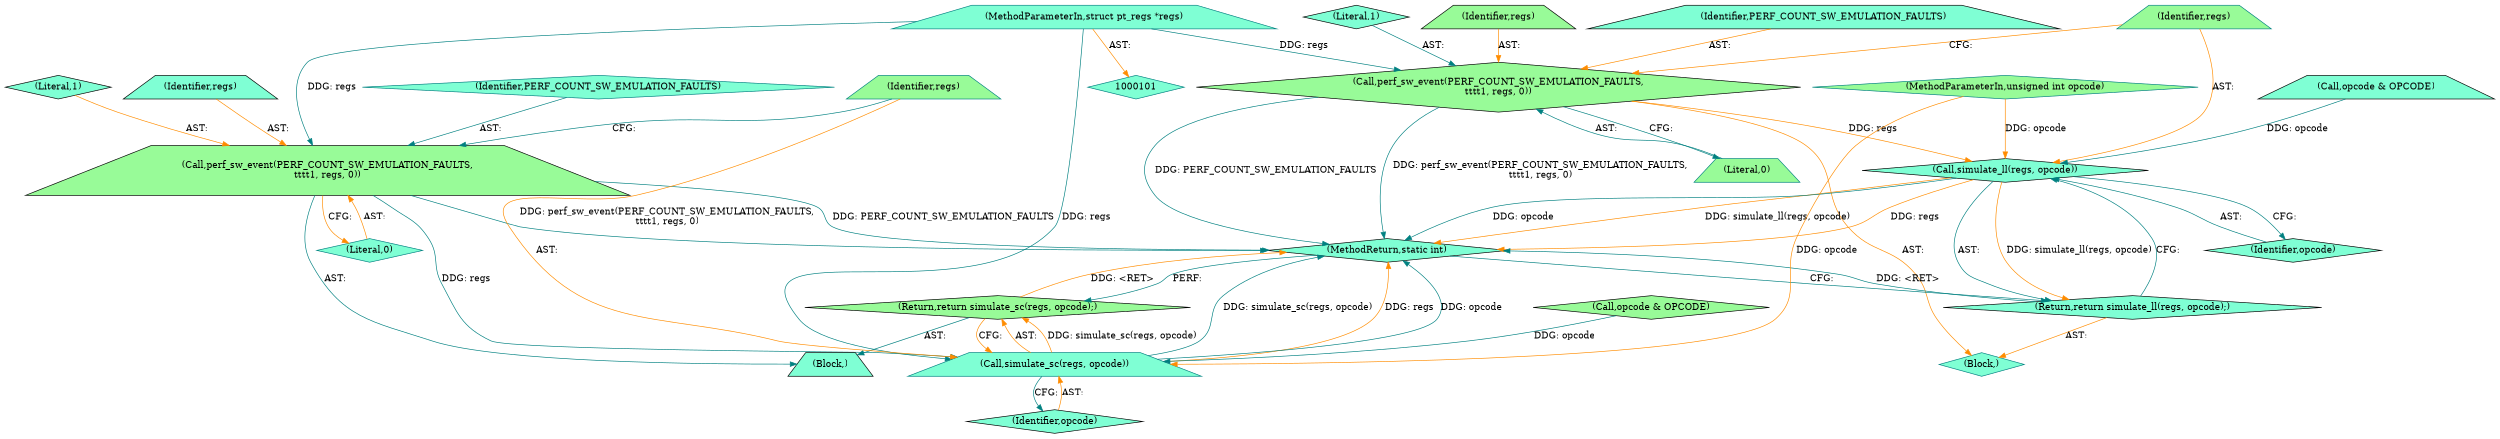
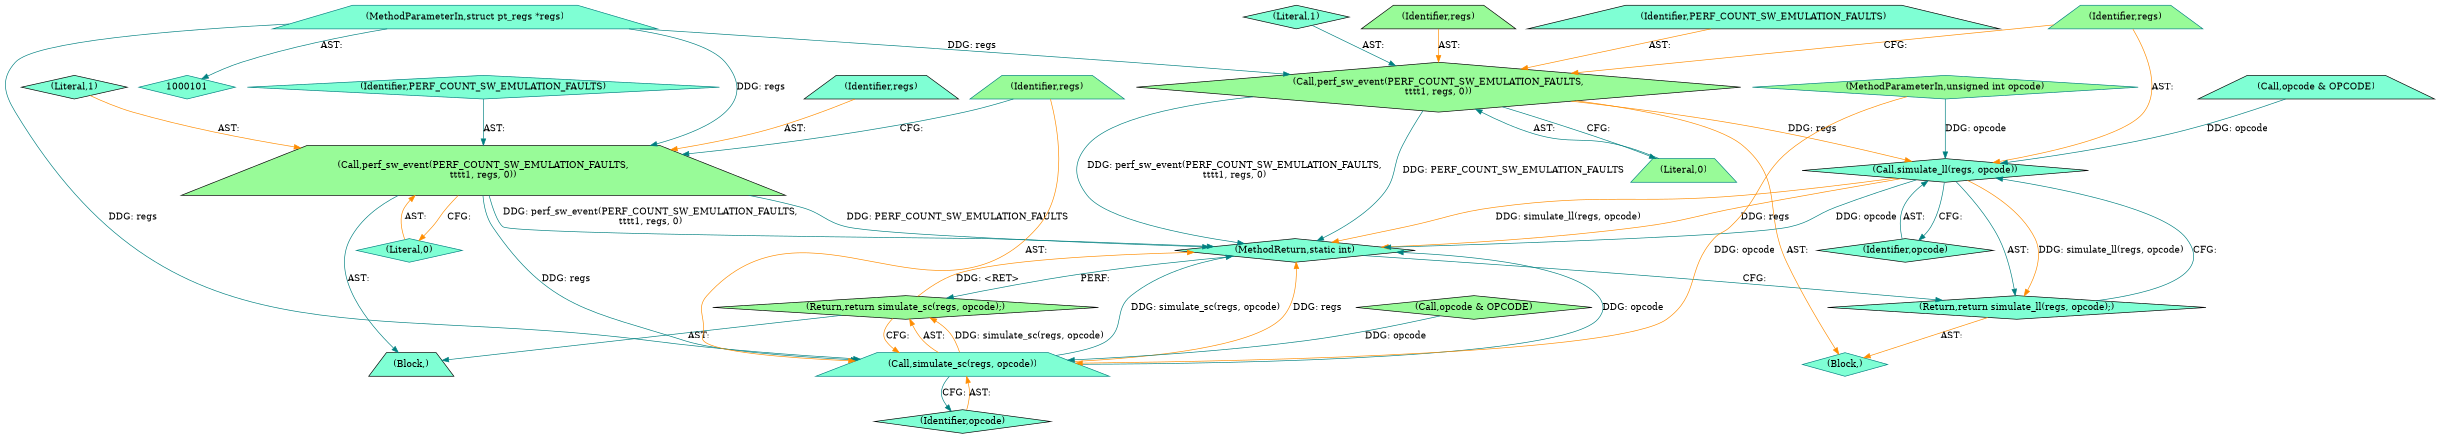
edge "(MethodParameterIn,struct pt_regs *regs)" -> "1000101": color darkorange -> teal
edge "(MethodParameterIn,unsigned int opcode)" -> "(Call,simulate_ll(regs, opcode))": color darkorange -> teal
edge "(Return,return simulate_ll(regs, opcode);)" -> "(MethodReturn,static int)": removed, label "DDG: <RET>"
